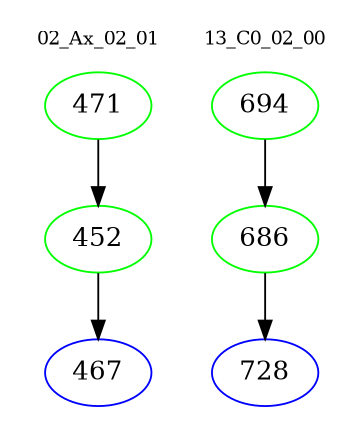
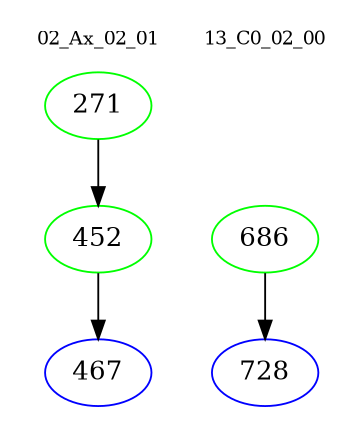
node "471": label "471" -> "271"
node "694": removed
